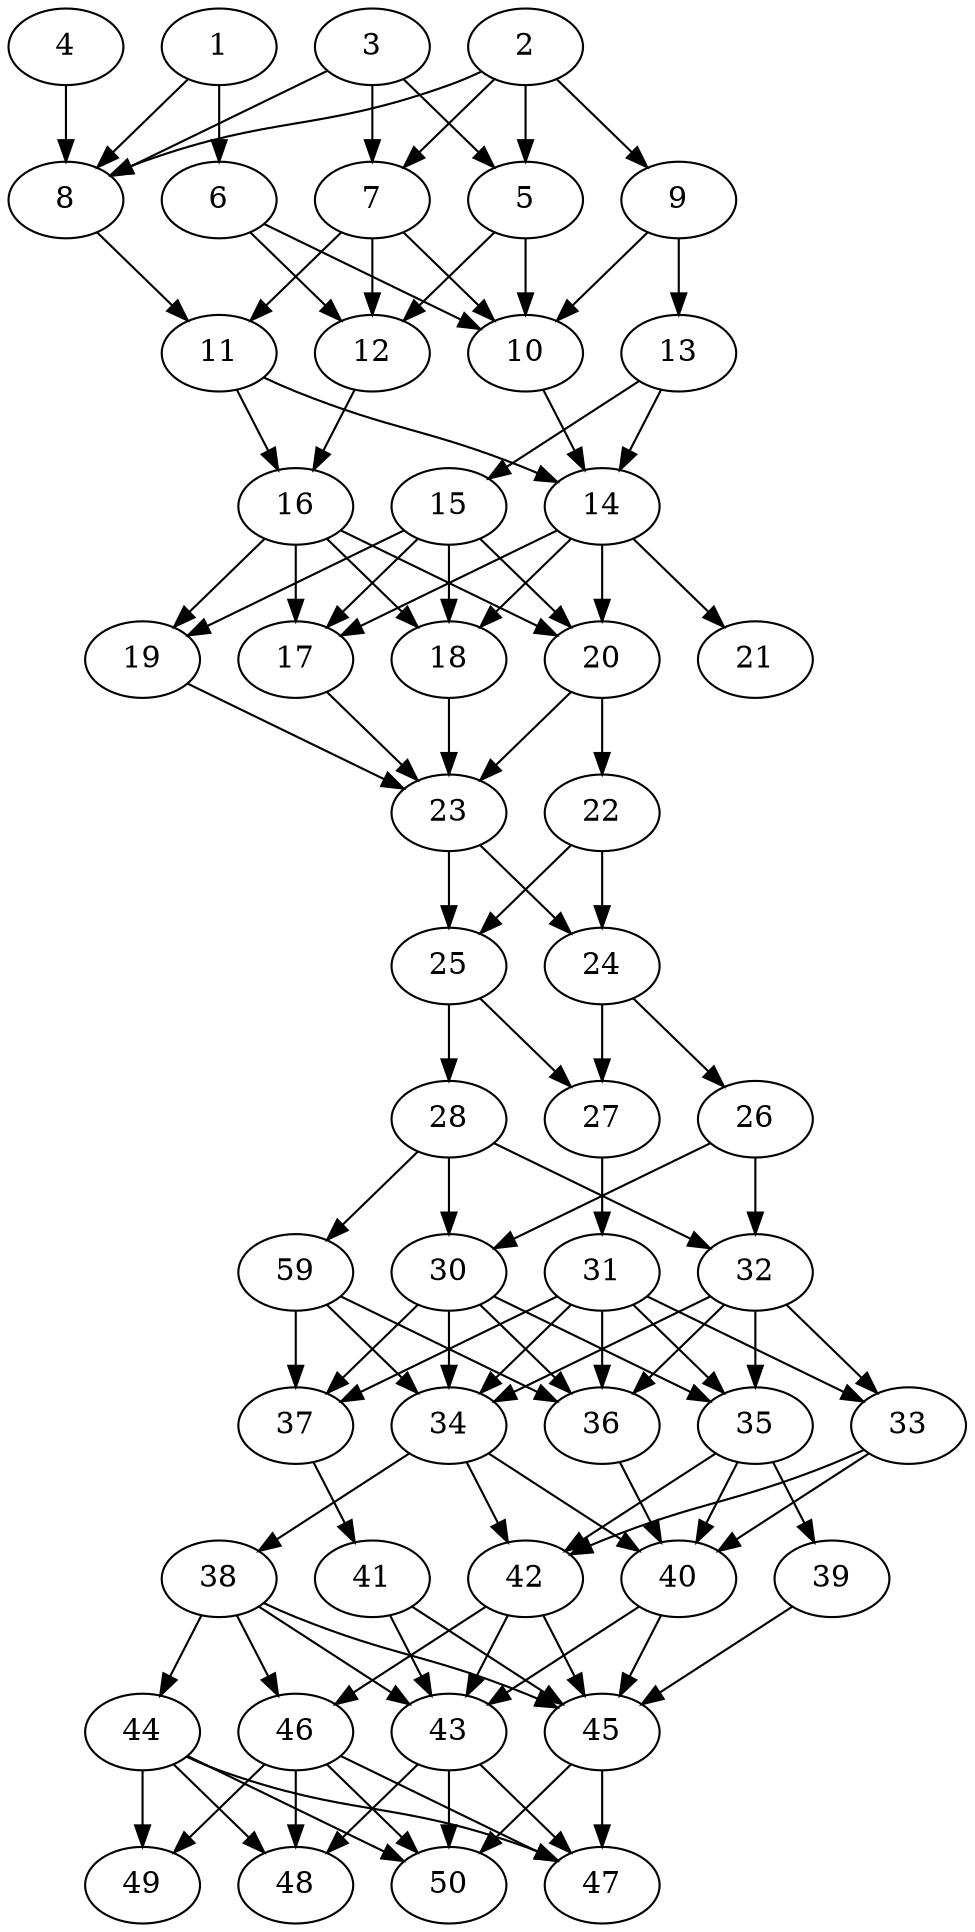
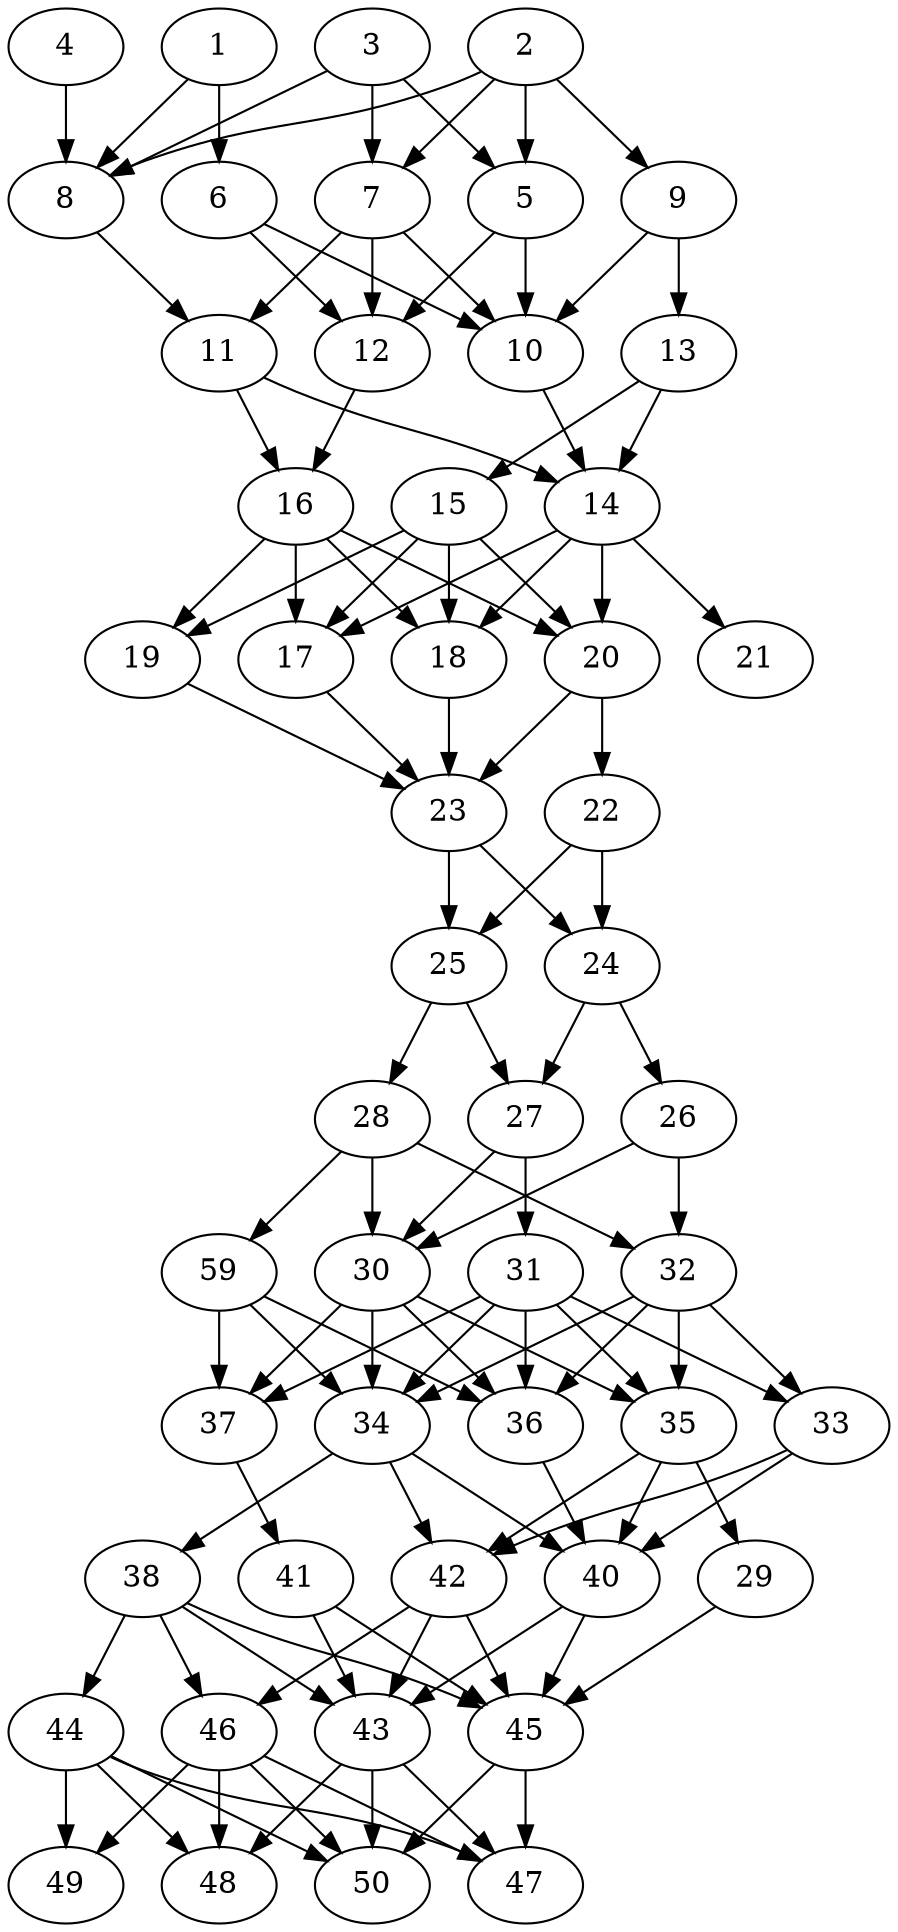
edge "27" -> "30": added
node "39": label "39" -> "29"
